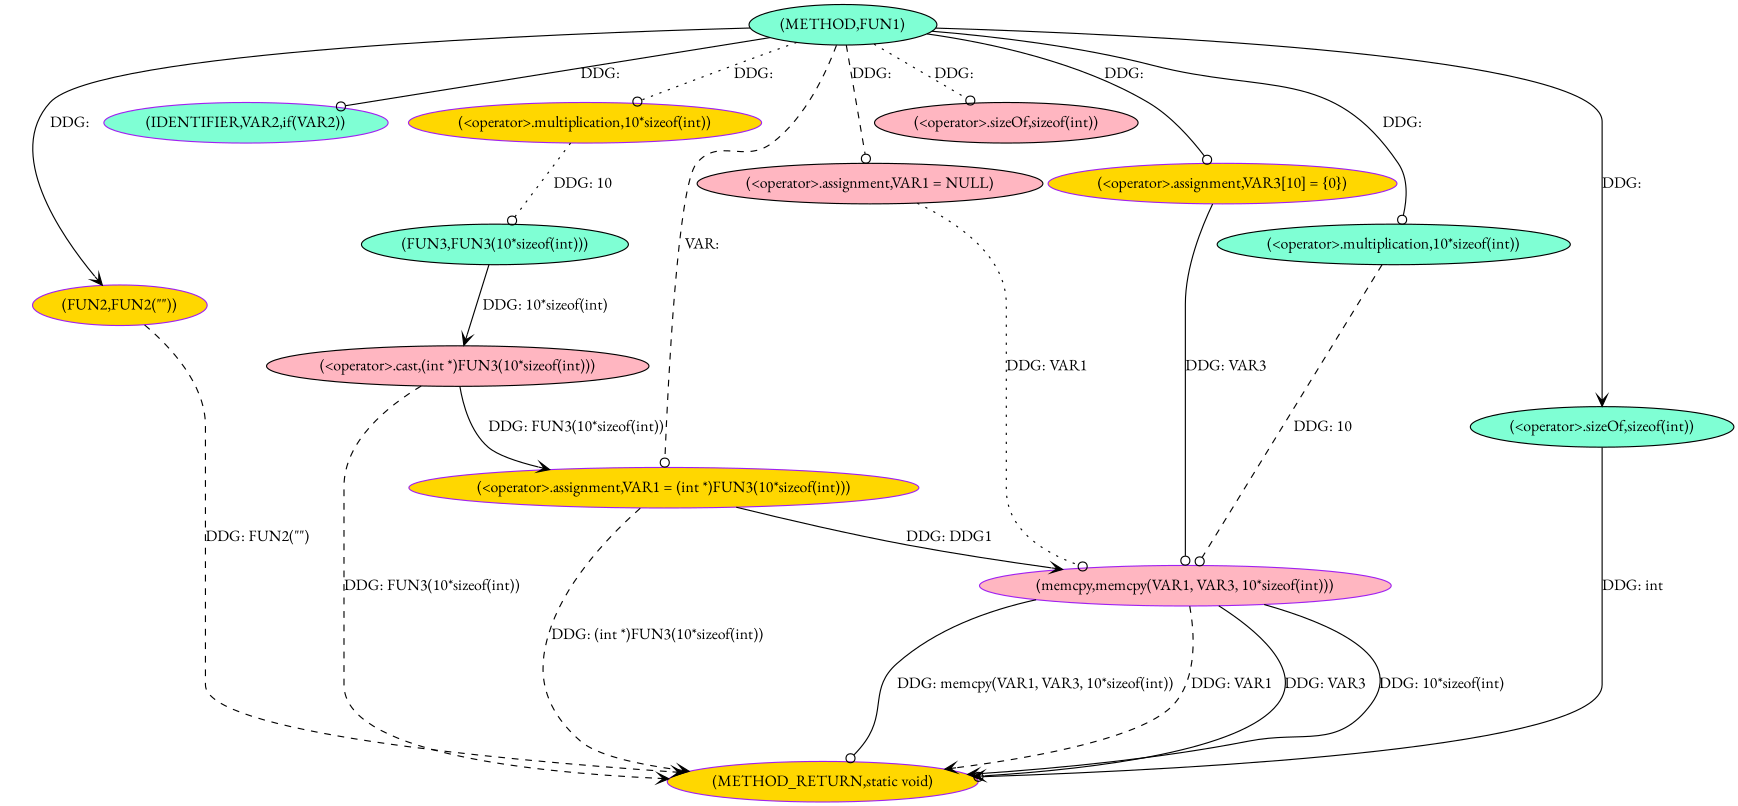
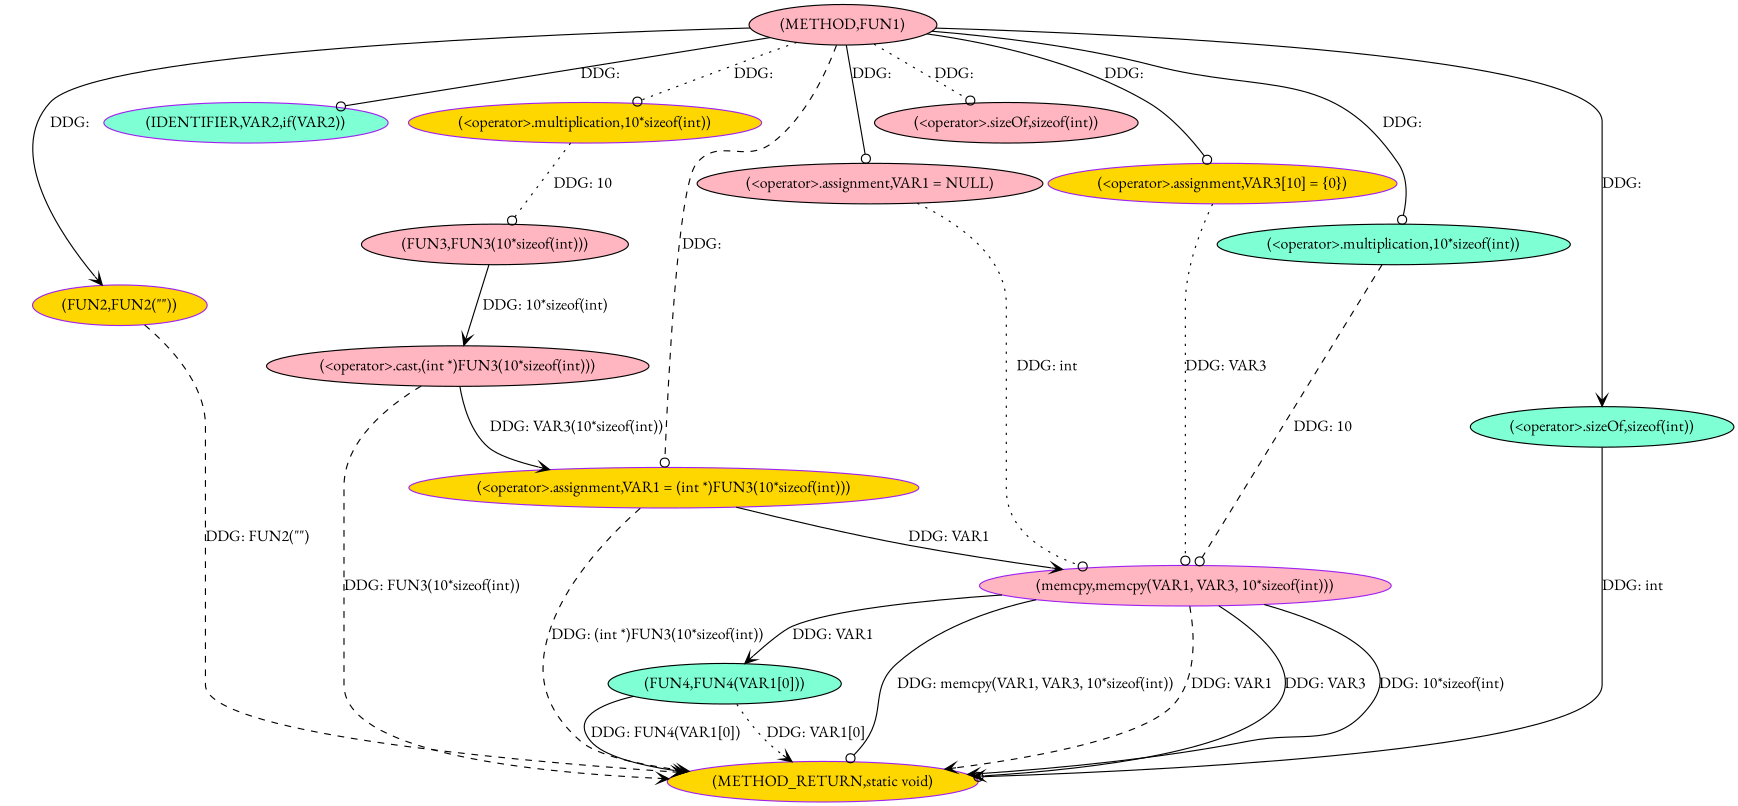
node "(METHOD,FUN1)": fillcolor aquamarine -> lightpink
edge "(METHOD,FUN1)" -> "(<operator>.assignment,VAR1 = NULL)": style dashed -> solid
node "(FUN3,FUN3(10*sizeof(int)))": fillcolor aquamarine -> lightpink
edge "(METHOD,FUN1)" -> "(<operator>.assignment,VAR1 = (int *)FUN3(10*sizeof(int)))": label "VAR: " -> "DDG: "
edge "(<operator>.assignment,VAR1 = NULL)" -> "(memcpy,memcpy(VAR1, VAR3, 10*sizeof(int)))": label "DDG: VAR1" -> "DDG: int"
edge "(<operator>.assignment,VAR3[10] = {0})" -> "(memcpy,memcpy(VAR1, VAR3, 10*sizeof(int)))": style solid -> dotted
edge "(<operator>.cast,(int *)FUN3(10*sizeof(int)))" -> "(<operator>.assignment,VAR1 = (int *)FUN3(10*sizeof(int)))": label "DDG: FUN3(10*sizeof(int))" -> "DDG: VAR3(10*sizeof(int))"
edge "(<operator>.assignment,VAR1 = (int *)FUN3(10*sizeof(int)))" -> "(memcpy,memcpy(VAR1, VAR3, 10*sizeof(int)))": label "DDG: DDG1" -> "DDG: VAR1"
node "(FUN4,FUN4(VAR1[0]))": added
